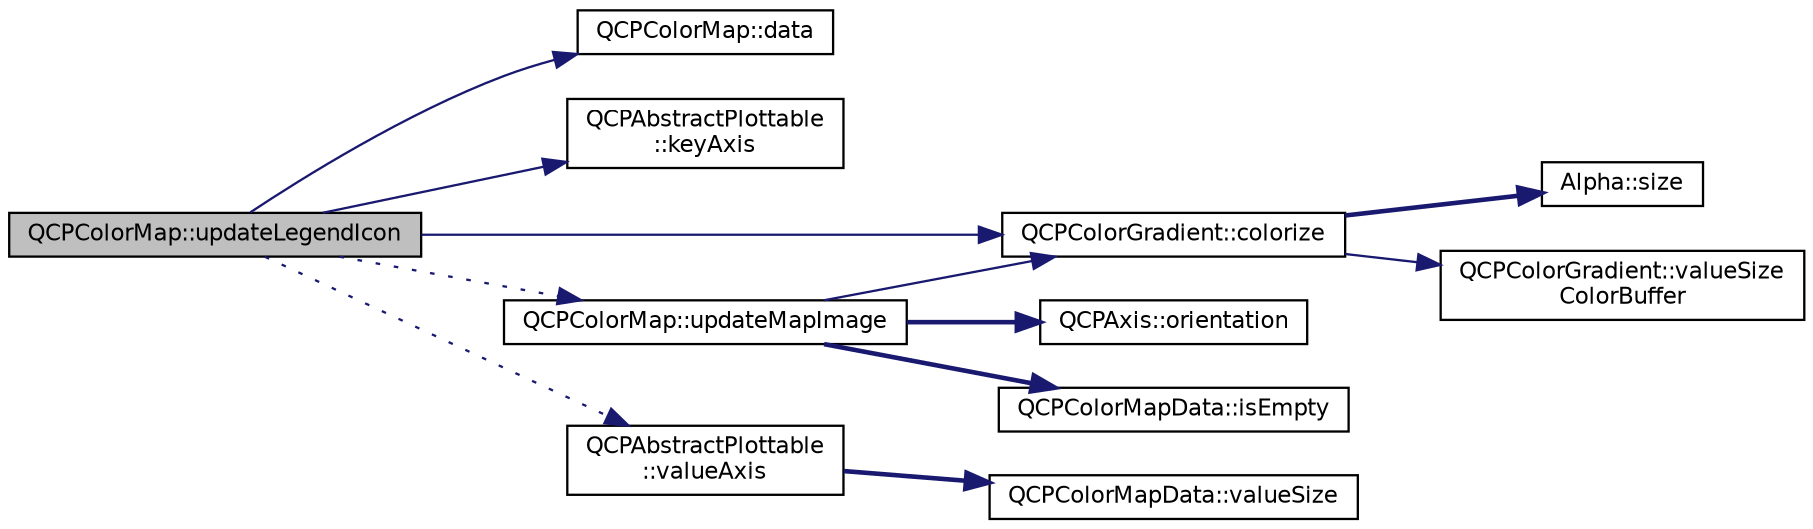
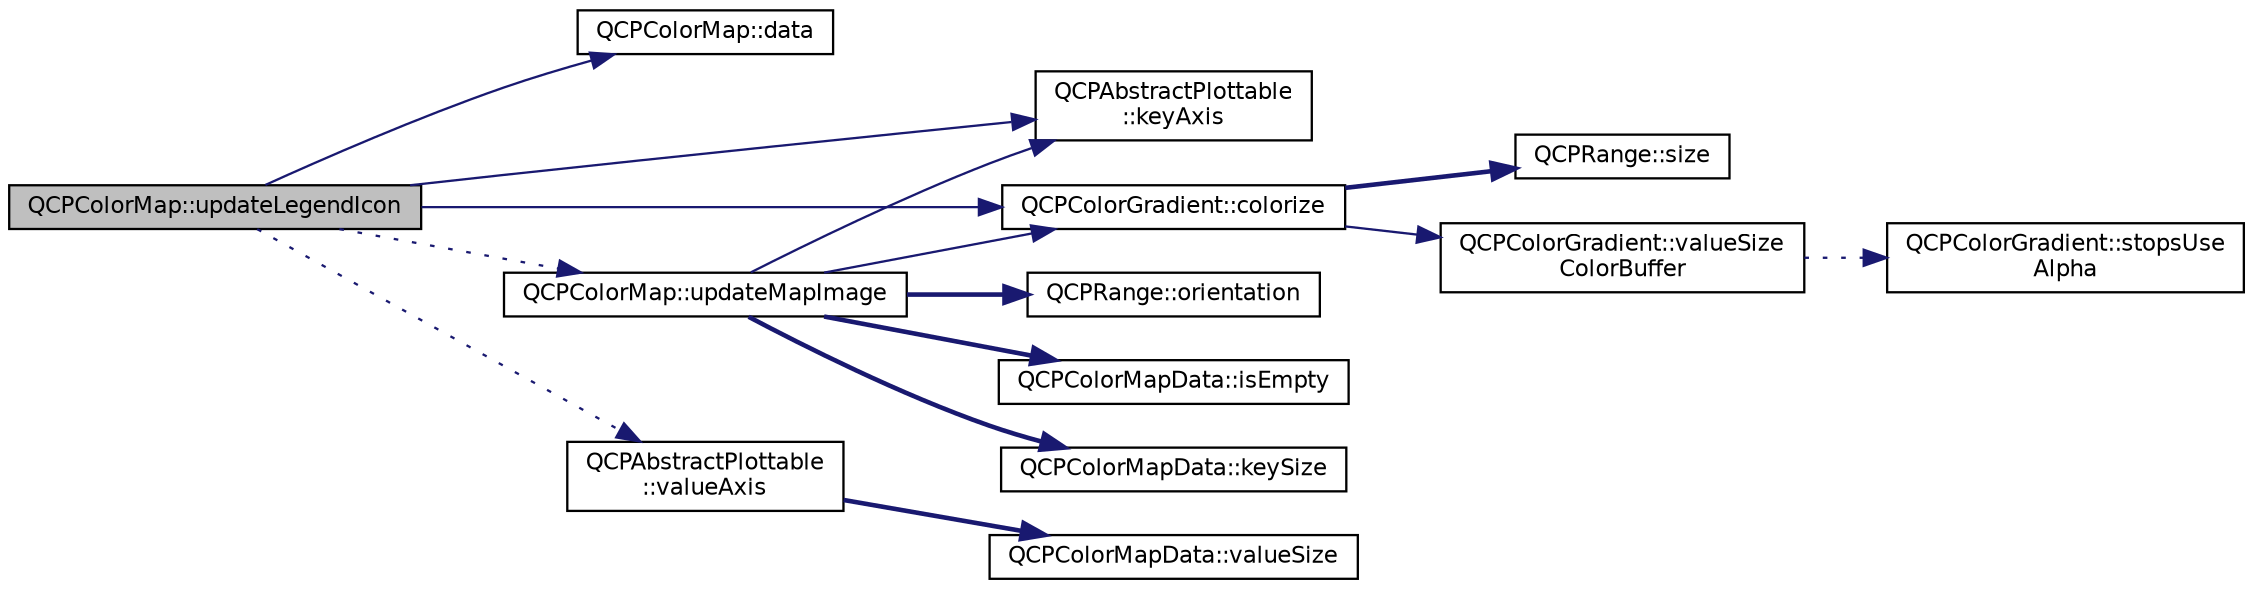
node "Alpha::size": label "Alpha::size" -> "QCPRange::size"
edge "QCPColorMap::updateMapImage" -> "QCPAbstractPlottable ::keyAxis": added
node "QCPColorGradient::stopsUse Alpha": added
node "QCPAxis::orientation": label "QCPAxis::orientation" -> "QCPRange::orientation"
node "QCPColorMapData::keySize": added
